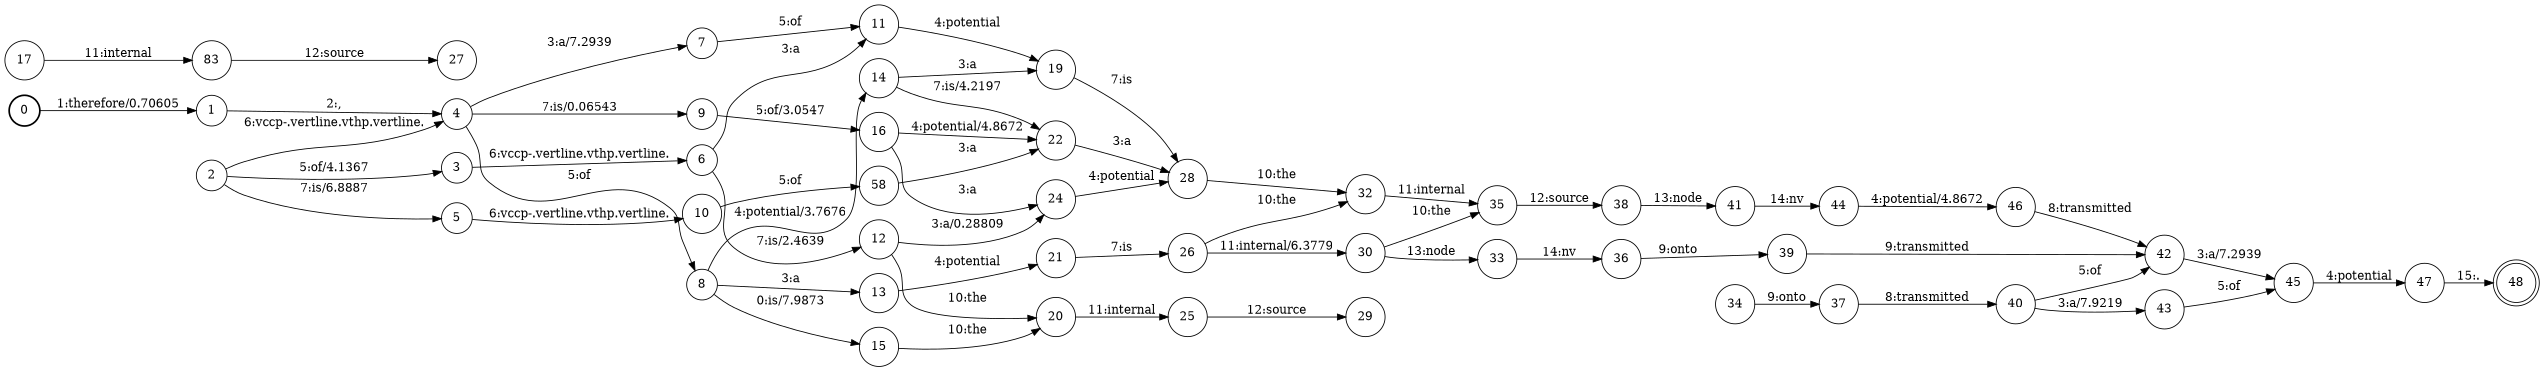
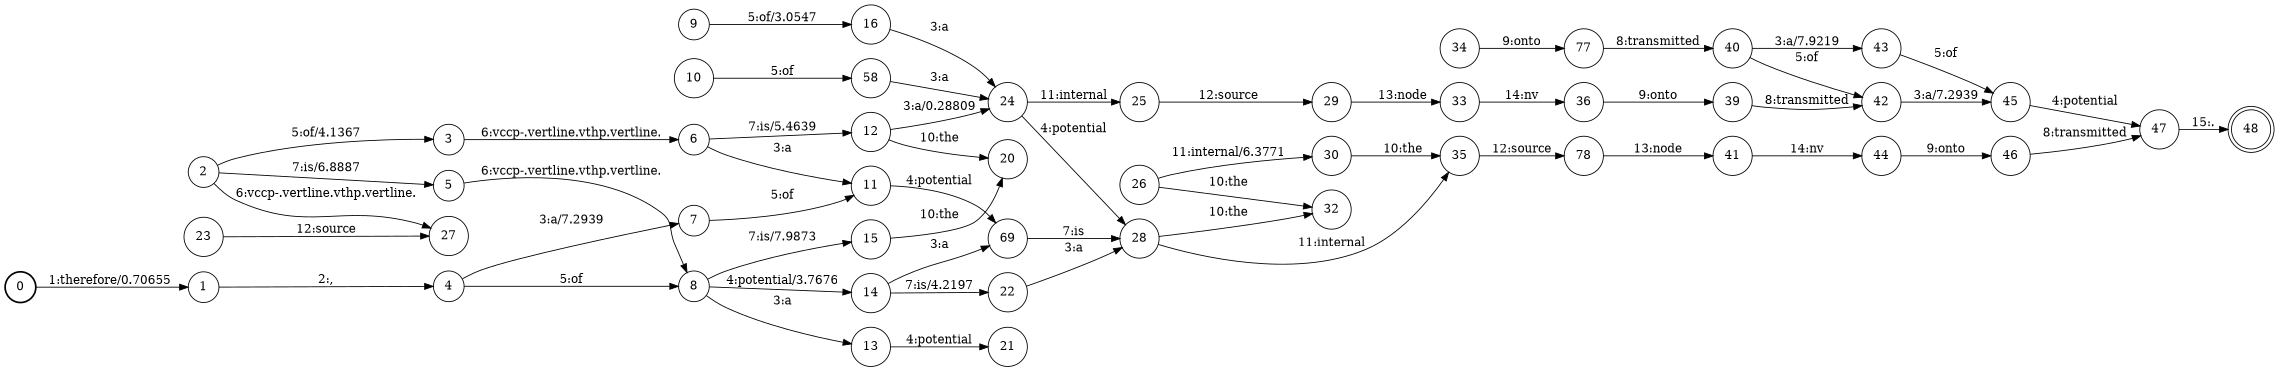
node "17": removed
node "83": label "83" -> "23"
node "19": label "19" -> "69"
edge "0" -> "1": label "1:therefore/0.70605" -> "1:therefore/0.70655"
edge "4" -> "9": removed, label "7:is/0.06543"
edge "16" -> "22": removed, label "4:potential/4.8672"
edge "2" -> "4": now "2" -> "27"
edge "58" -> "22": now "58" -> "24"
edge "32" -> "35": now "28" -> "35"
edge "44" -> "46": label "4:potential/4.8672" -> "9:onto"
node "38": label "38" -> "78"
edge "5" -> "10": now "5" -> "8"
edge "46" -> "42": now "46" -> "47"
edge "6" -> "12": label "7:is/2.4639" -> "7:is/5.4639"
edge "26" -> "30": label "11:internal/6.3779" -> "11:internal/6.3771"
edge "39" -> "42": label "9:transmitted" -> "8:transmitted"
edge "21" -> "26": removed, label "7:is"
edge "30" -> "33": now "29" -> "33"
edge "8" -> "15": label "0:is/7.9873" -> "7:is/7.9873"
node "37": label "37" -> "77"
edge "20" -> "25": now "24" -> "25"
